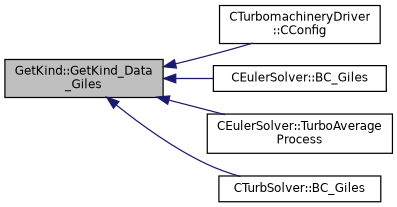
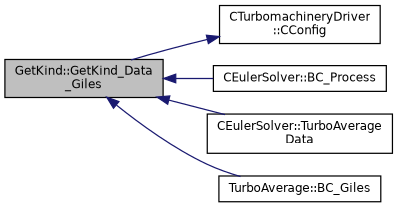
edge "CTurbomachineryDriver ::CConfig" -> "GetKind::GetKind_Data _Giles": reversed
node "CEulerSolver::BC_Giles": label "CEulerSolver::BC_Giles" -> "CEulerSolver::BC_Process"
node "CEulerSolver::TurboAverage Process": label "CEulerSolver::TurboAverage Process" -> "CEulerSolver::TurboAverage Data"
node "CTurbSolver::BC_Giles": label "CTurbSolver::BC_Giles" -> "TurboAverage::BC_Giles"
